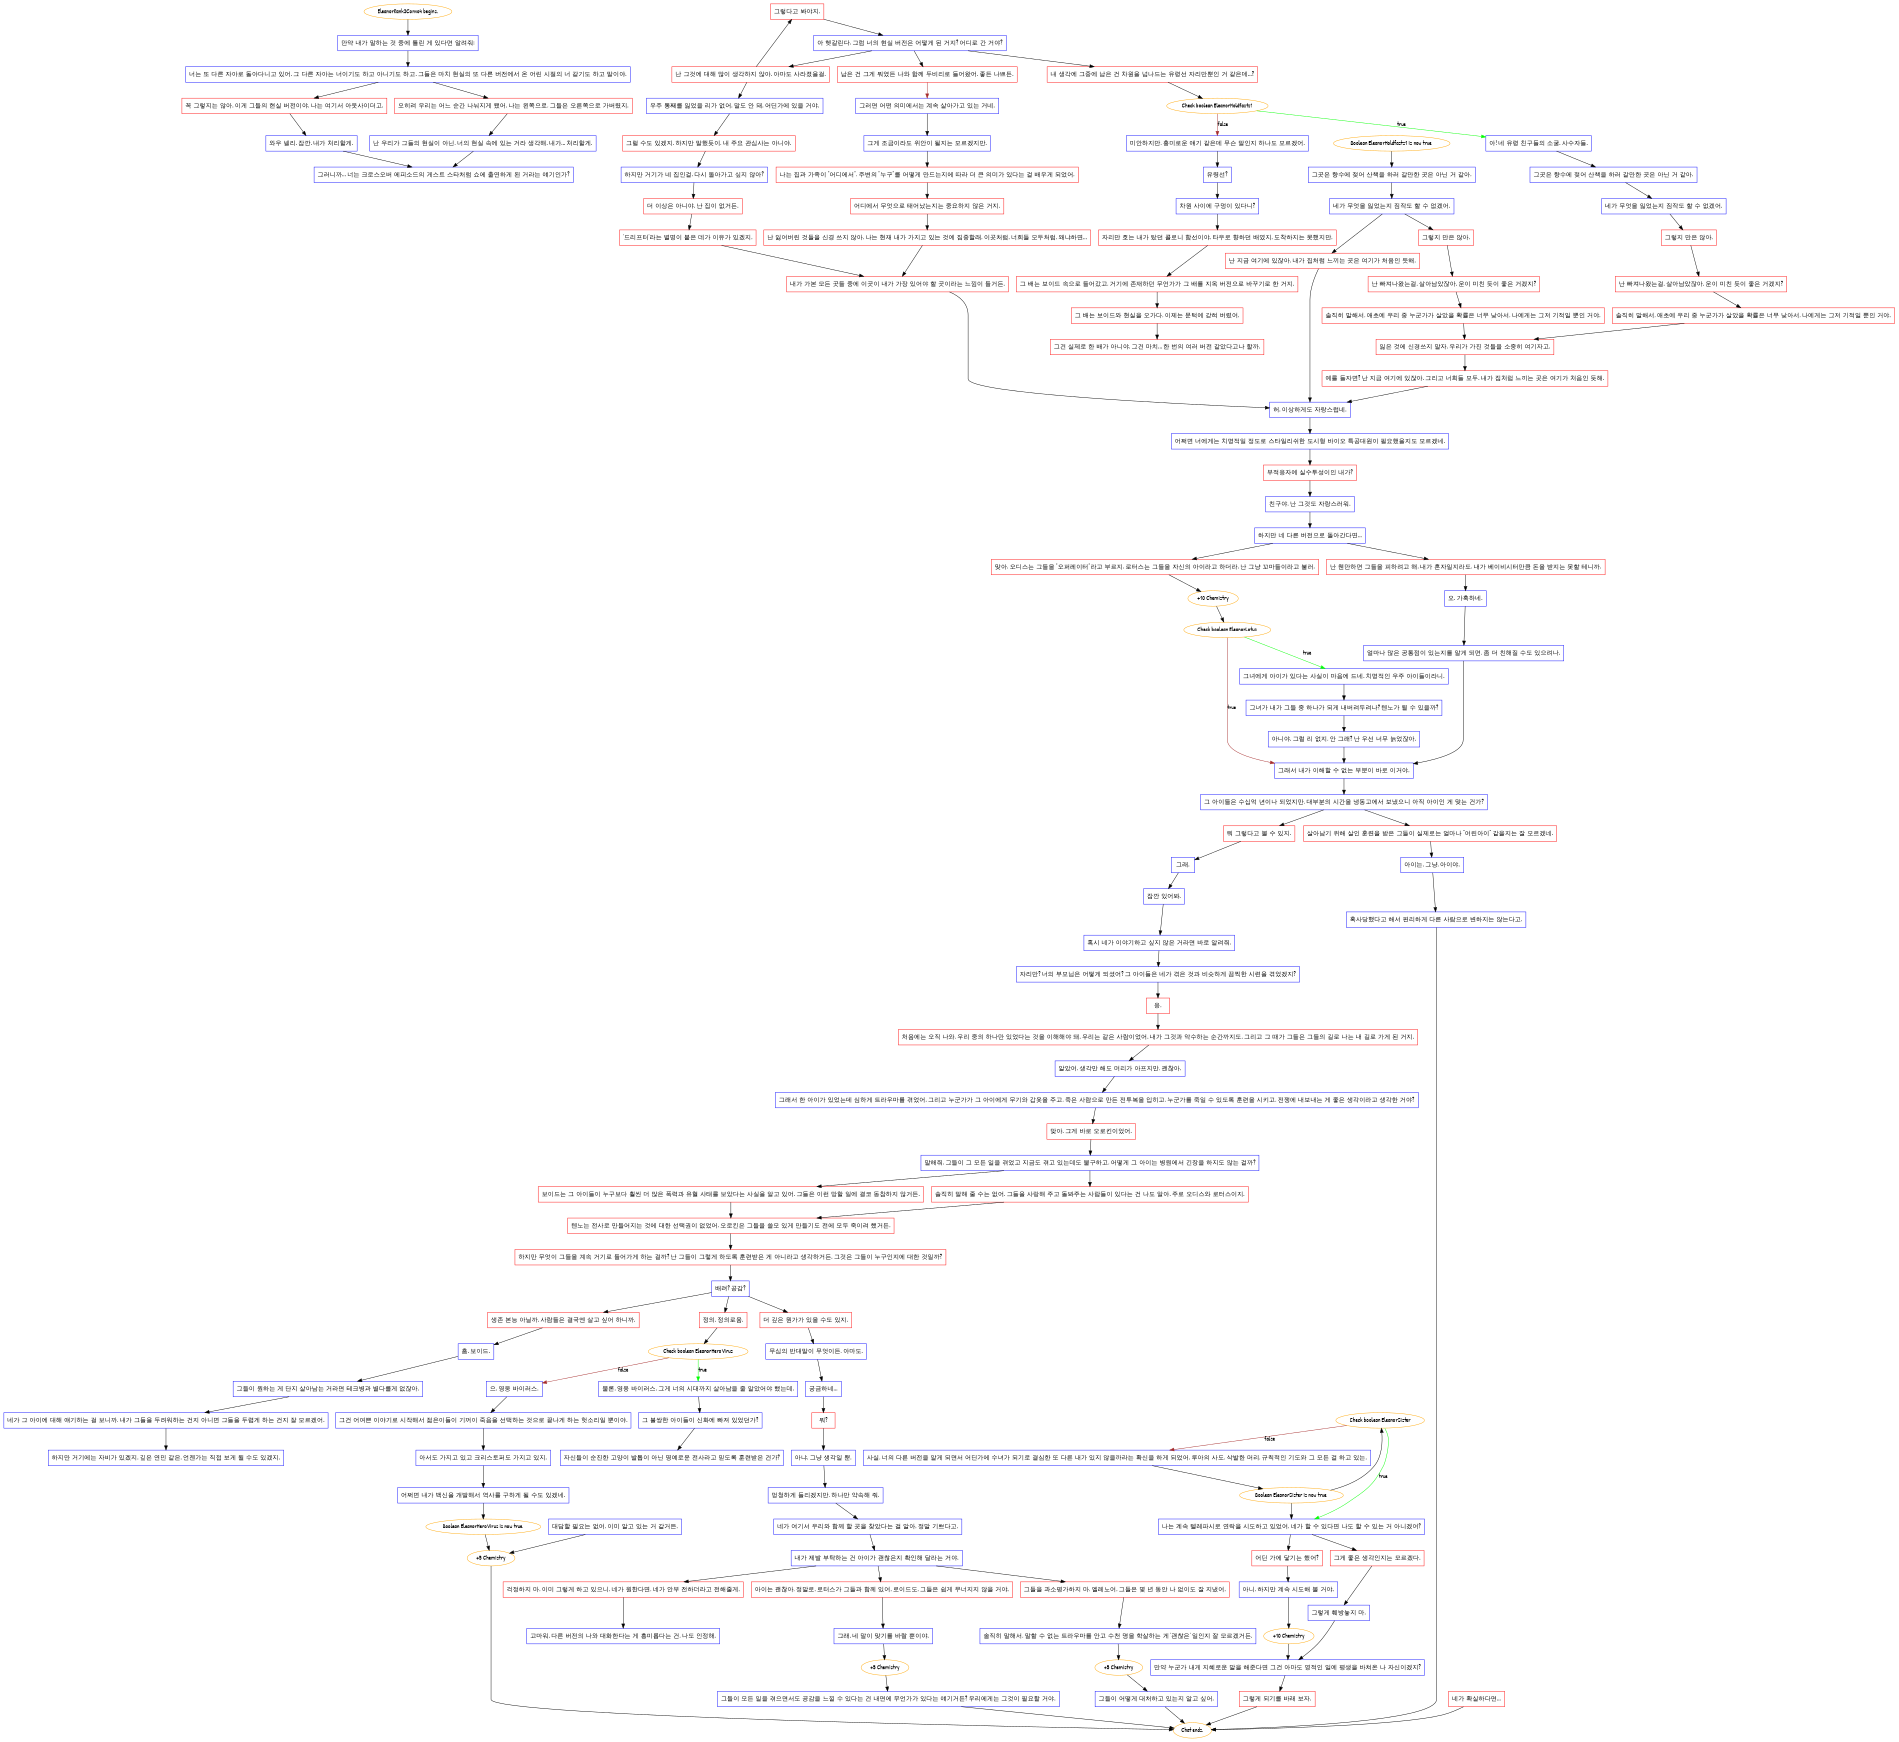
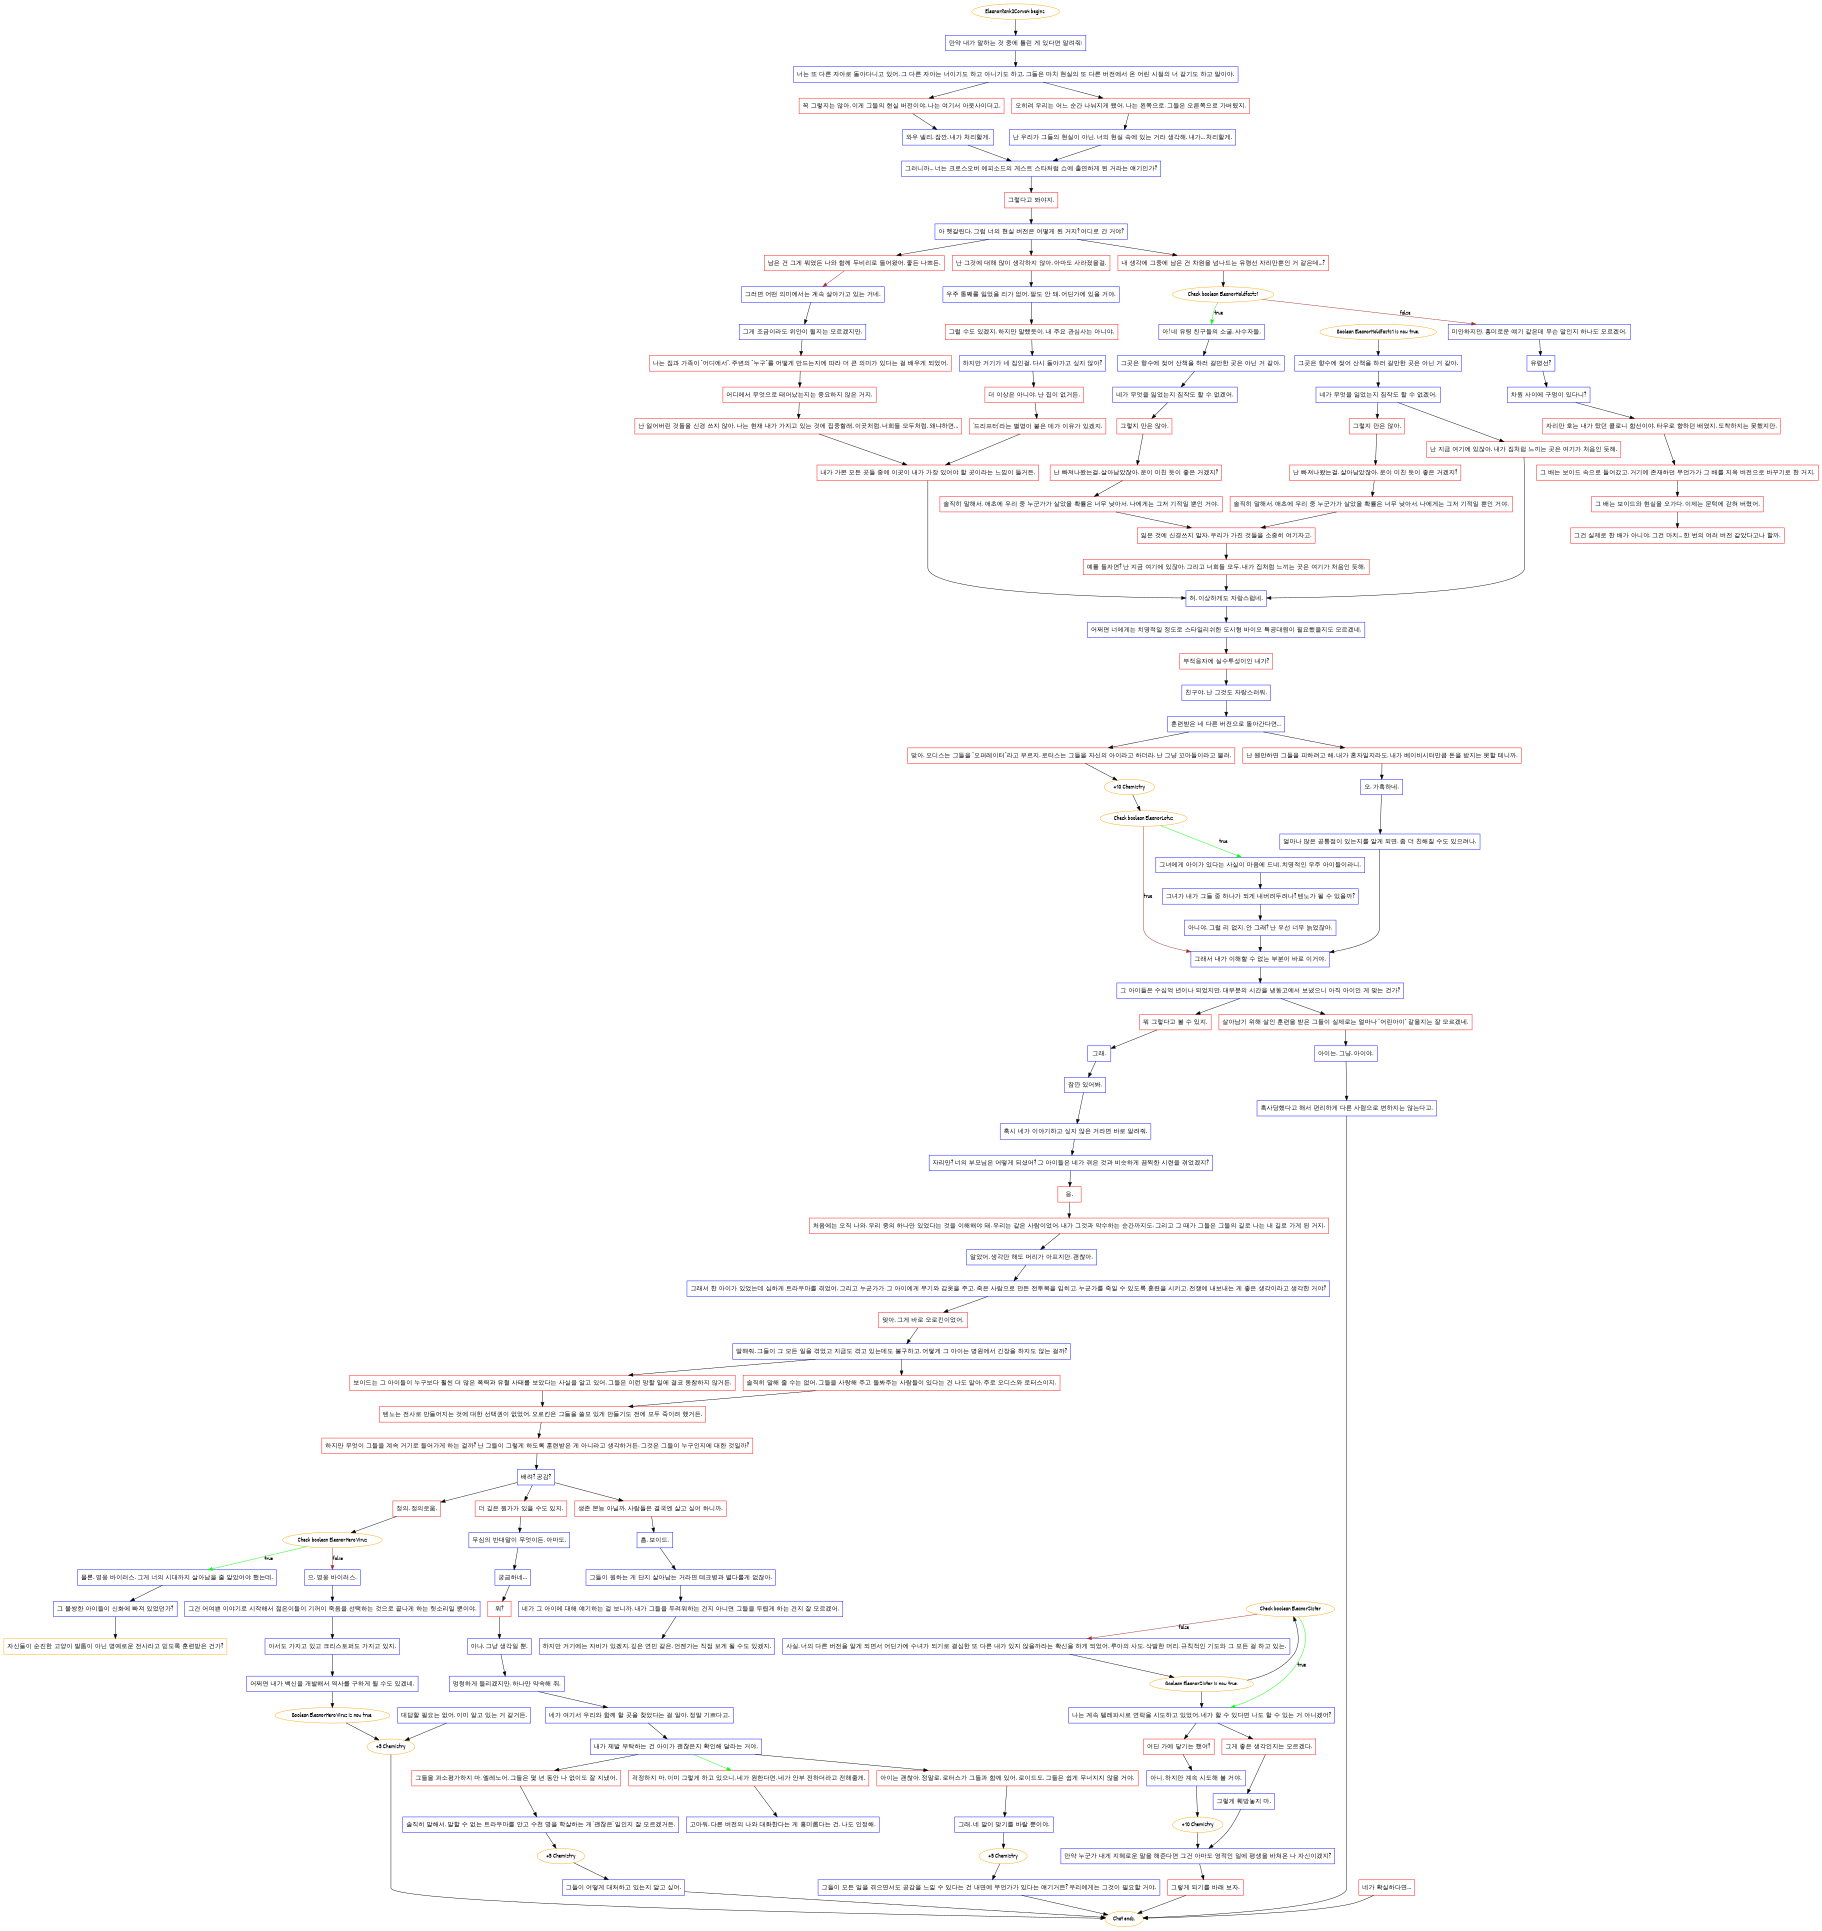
edge "난 그것에 대해 많이 생각하지 않아. 아마도 사라졌을걸." -> "그렇다고 봐야지.": now "그러니까... 너는 크로스오버 에피소드의 게스트 스타처럼 쇼에 출연하게 된 거라는 얘기인가?" -> "그렇다고 봐야지."
node "하지만 네 다른 버전으로 돌아간다면...": label "하지만 네 다른 버전으로 돌아간다면..." -> "훈련받은 네 다른 버전으로 돌아간다면..."
node "자신들이 순진한 고양이 발톱이 아닌 명예로운 전사라고 믿도록 훈련받은 건가?": color blue -> orange
edge "내가 제발 부탁하는 건 아이가 괜찮은지 확인해 달라는 거야." -> "걱정하지 마. 이미 그렇게 하고 있으니. 네가 원한다면, 네가 안부 전하더라고 전해줄게.": color black -> green
